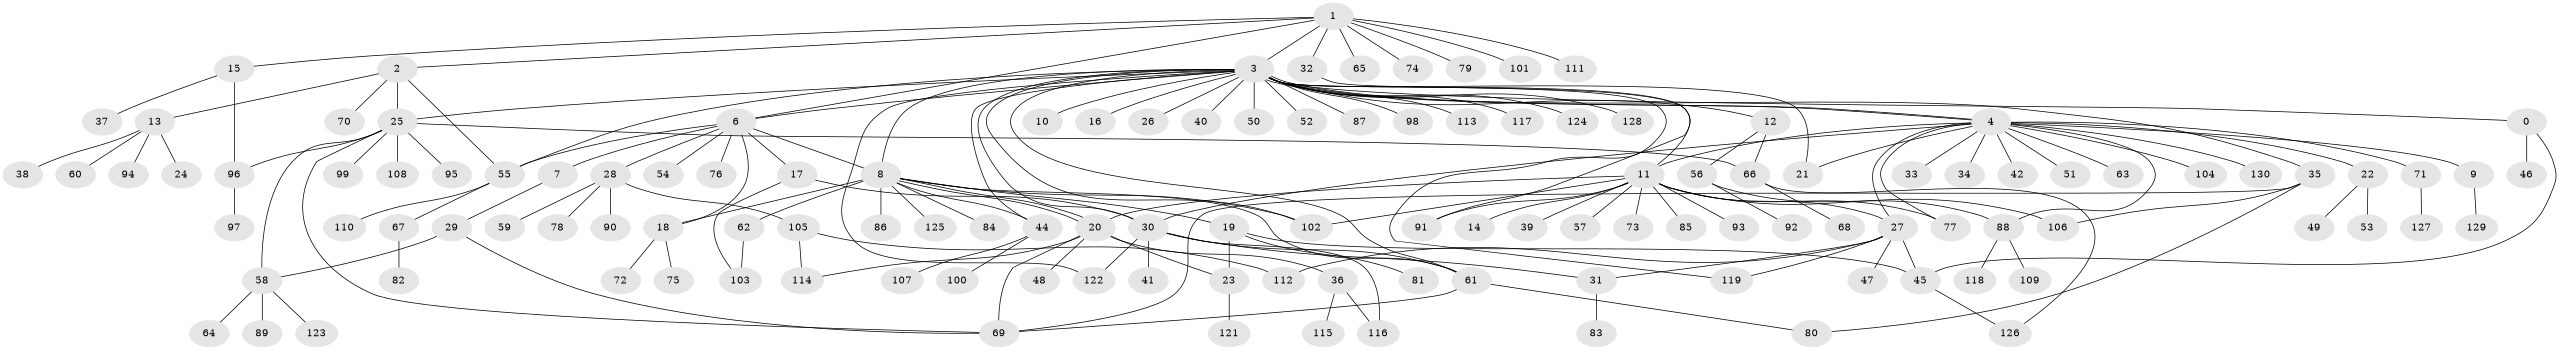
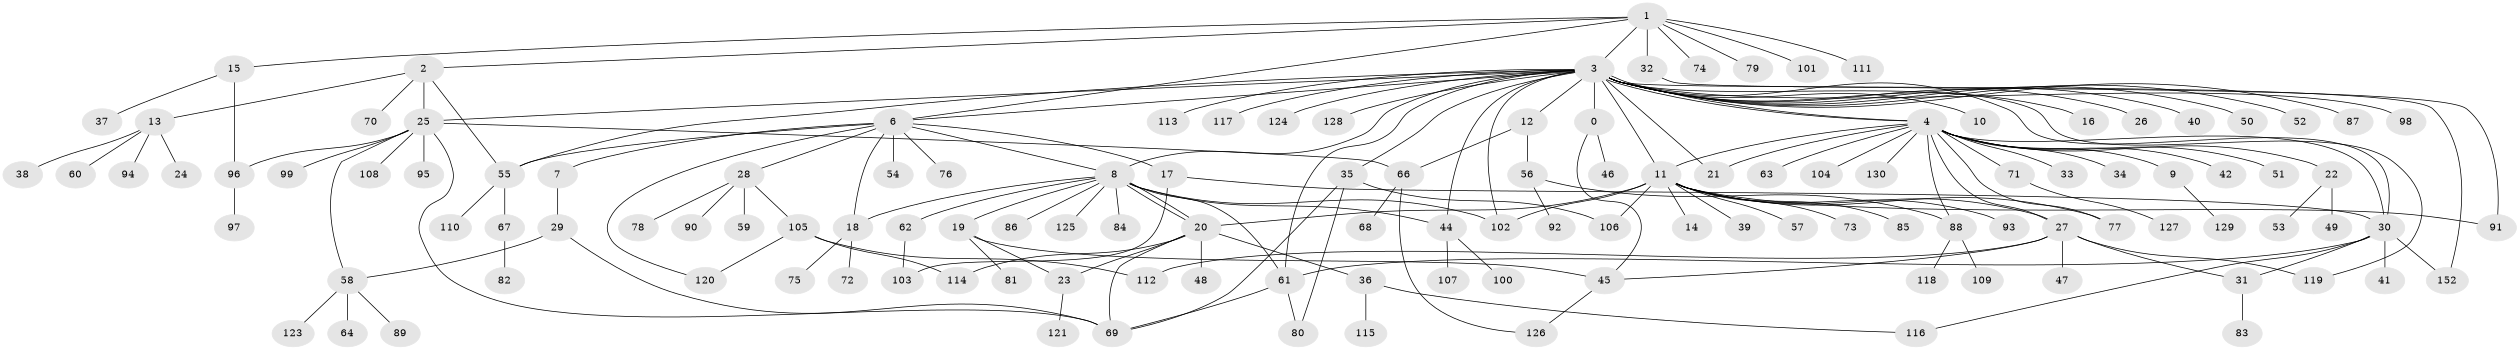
node "65": removed
node "120": added
node "122": label "122" -> "152"
